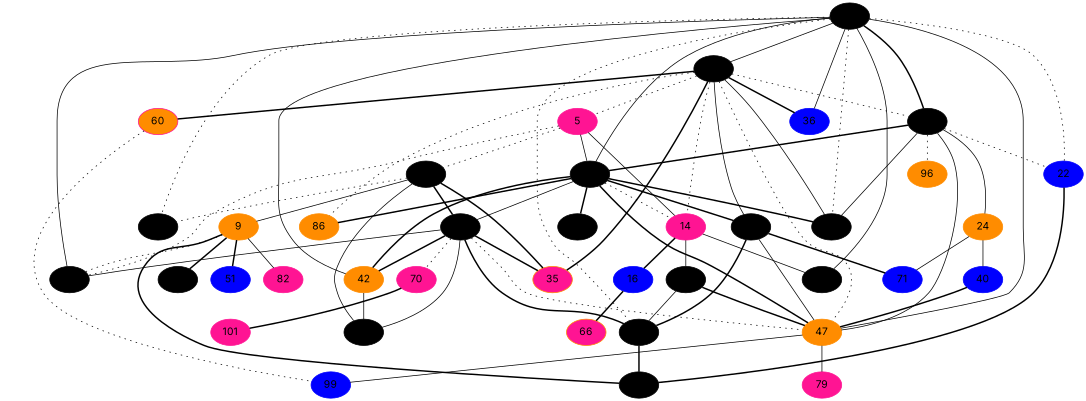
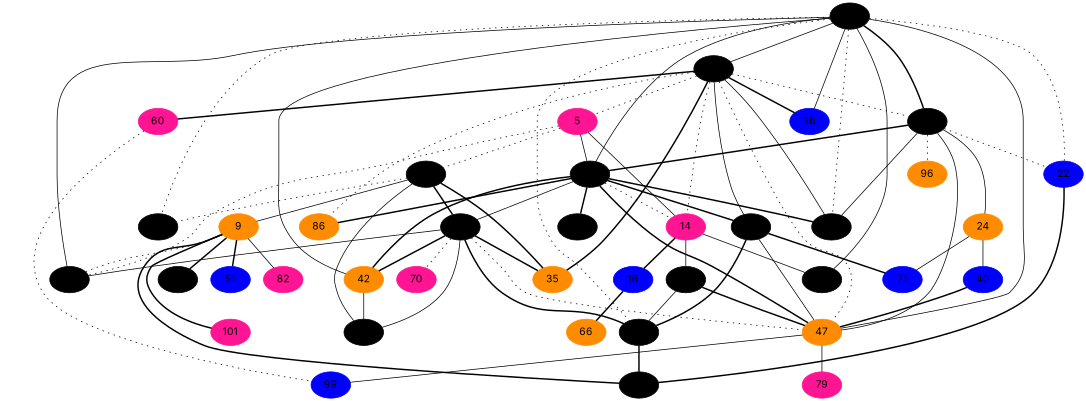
node "60": fillcolor darkorange -> deeppink
node "35": fillcolor deeppink -> darkorange
edge "70" -- "101": now "9" -- "101"
node "66": fillcolor deeppink -> darkorange
